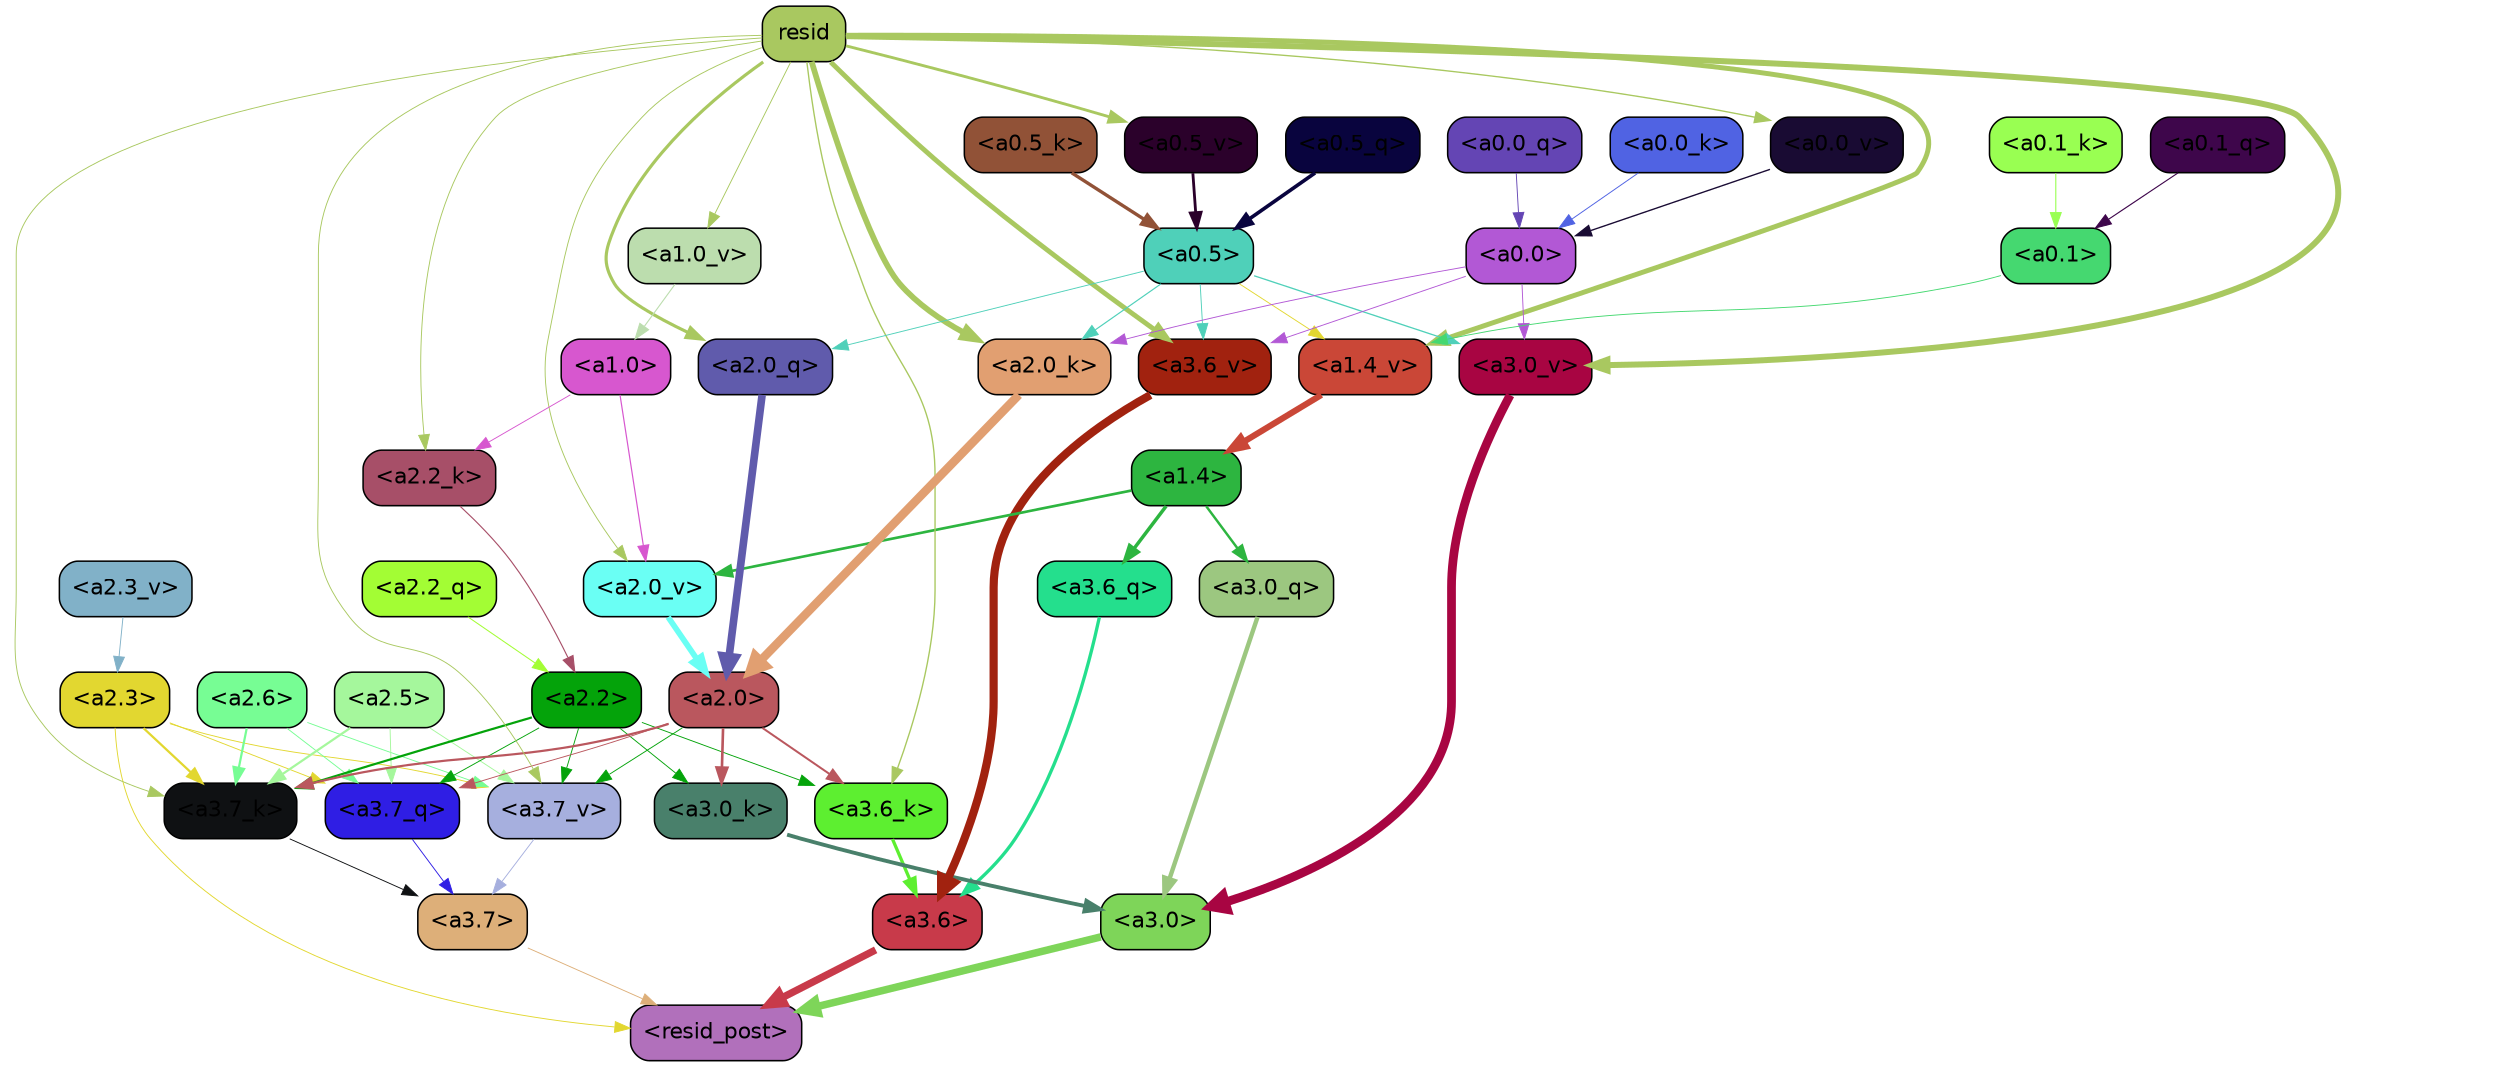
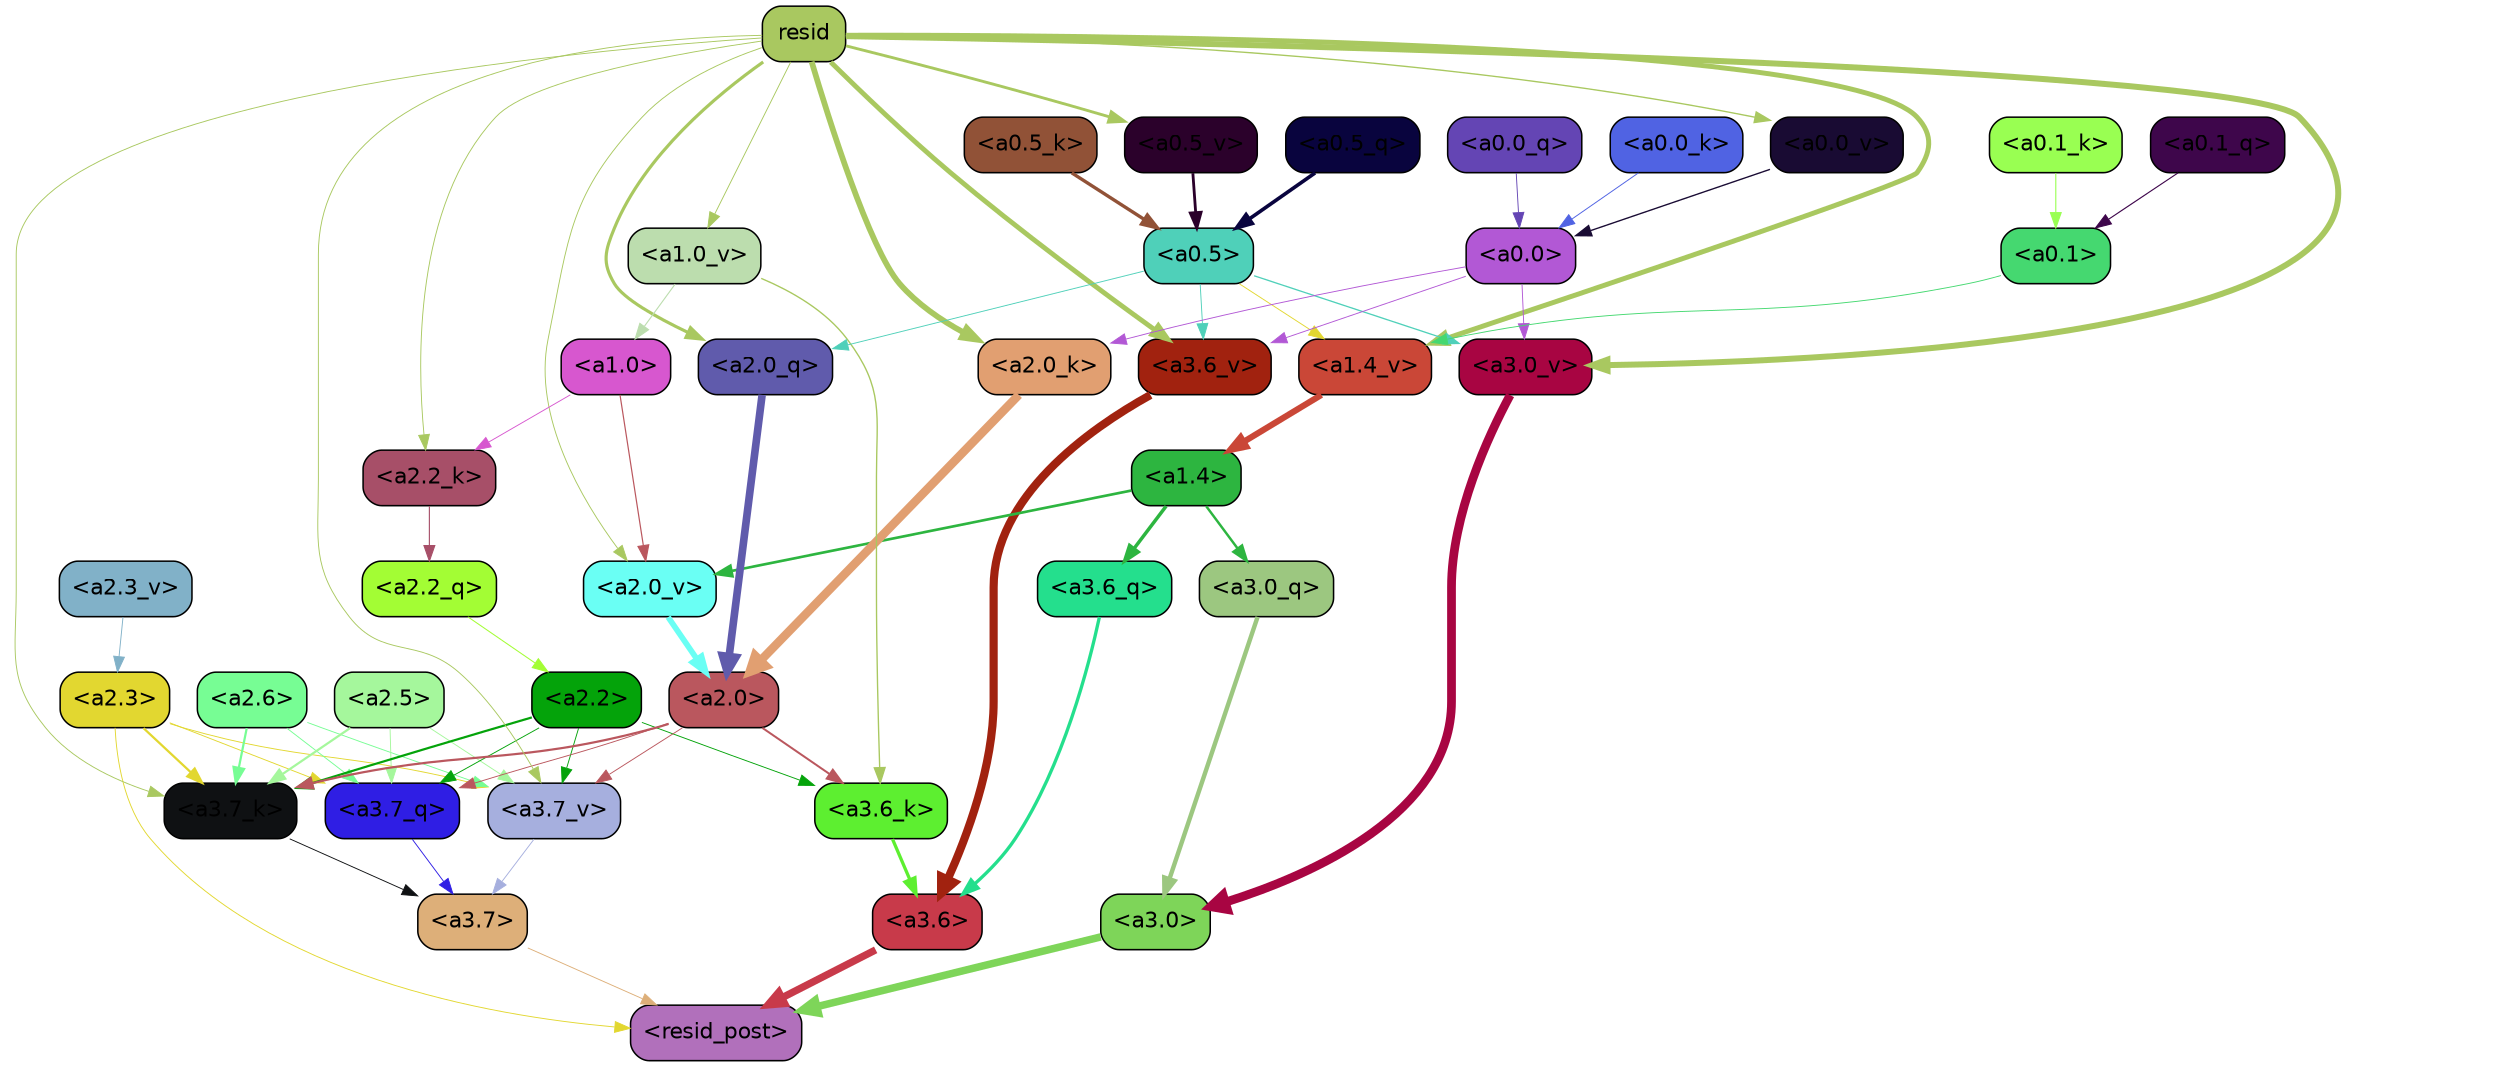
edge "<a0.5>" -> "<a2.0_k>": removed
edge "resid" -> "<a3.6_k>": now "<a1.0_v>" -> "<a3.6_k>"
edge "<a1.0>" -> "<a2.0_v>": color #d757cf -> #ba575e
edge "<a2.2_k>" -> "<a2.2>": now "<a2.2_k>" -> "<a2.2_q>"
edge "<a2.0>" -> "<a3.7_v>": color #04a30a -> #ba575e
node "<a3.0_k>": removed
